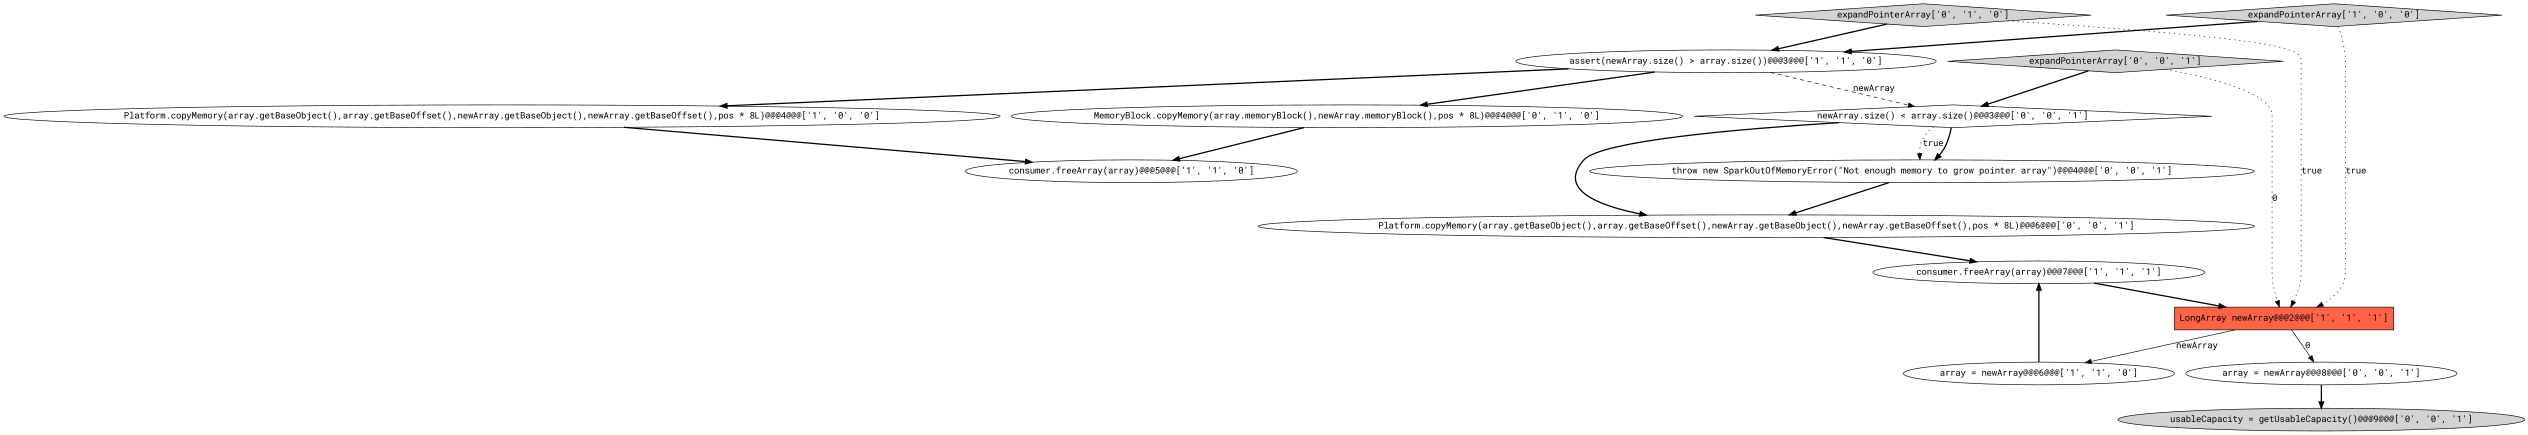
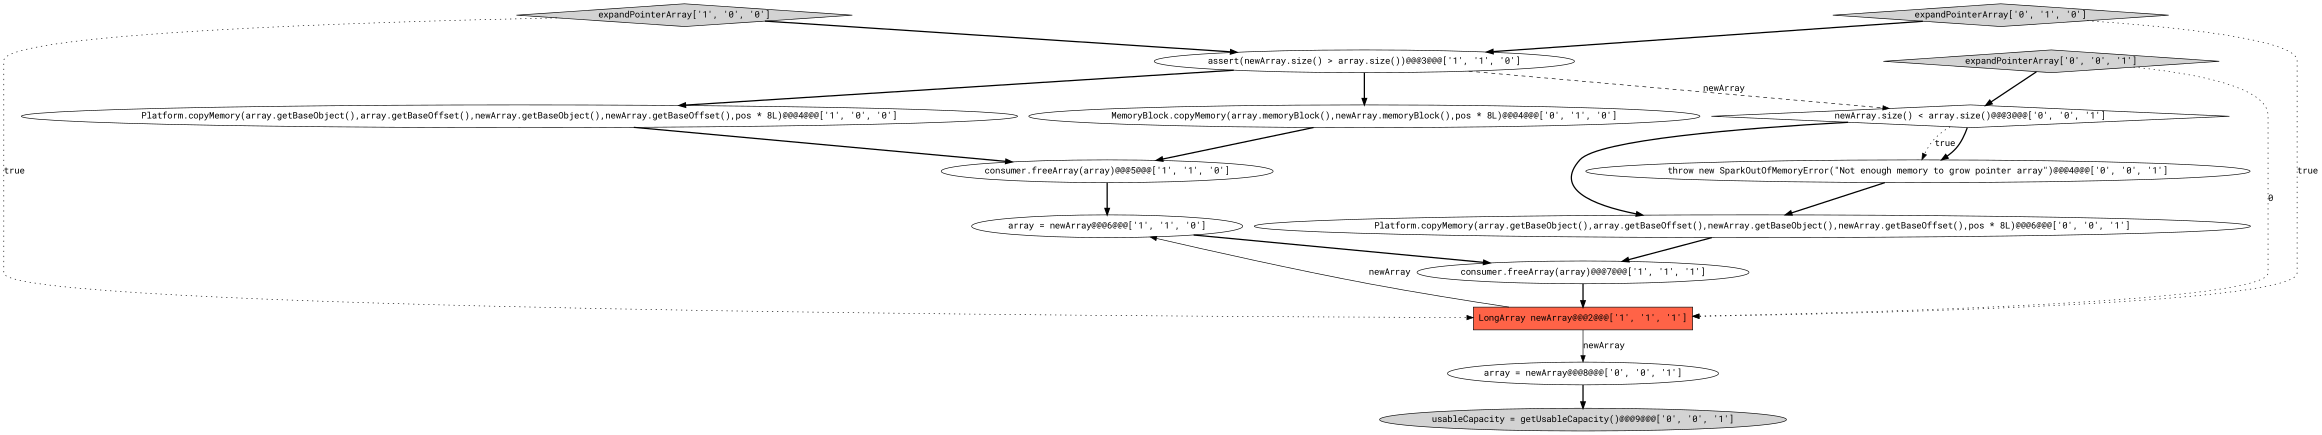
edge "consumer.freeArray(array)@@@5@@@['1', '1', '0']" -> "array = newArray@@@6@@@['1', '1', '0']": added
edge "LongArray newArray@@@2@@@['1', '1', '1']" -> "array = newArray@@@8@@@['0', '0', '1']": label "0" -> "newArray"
